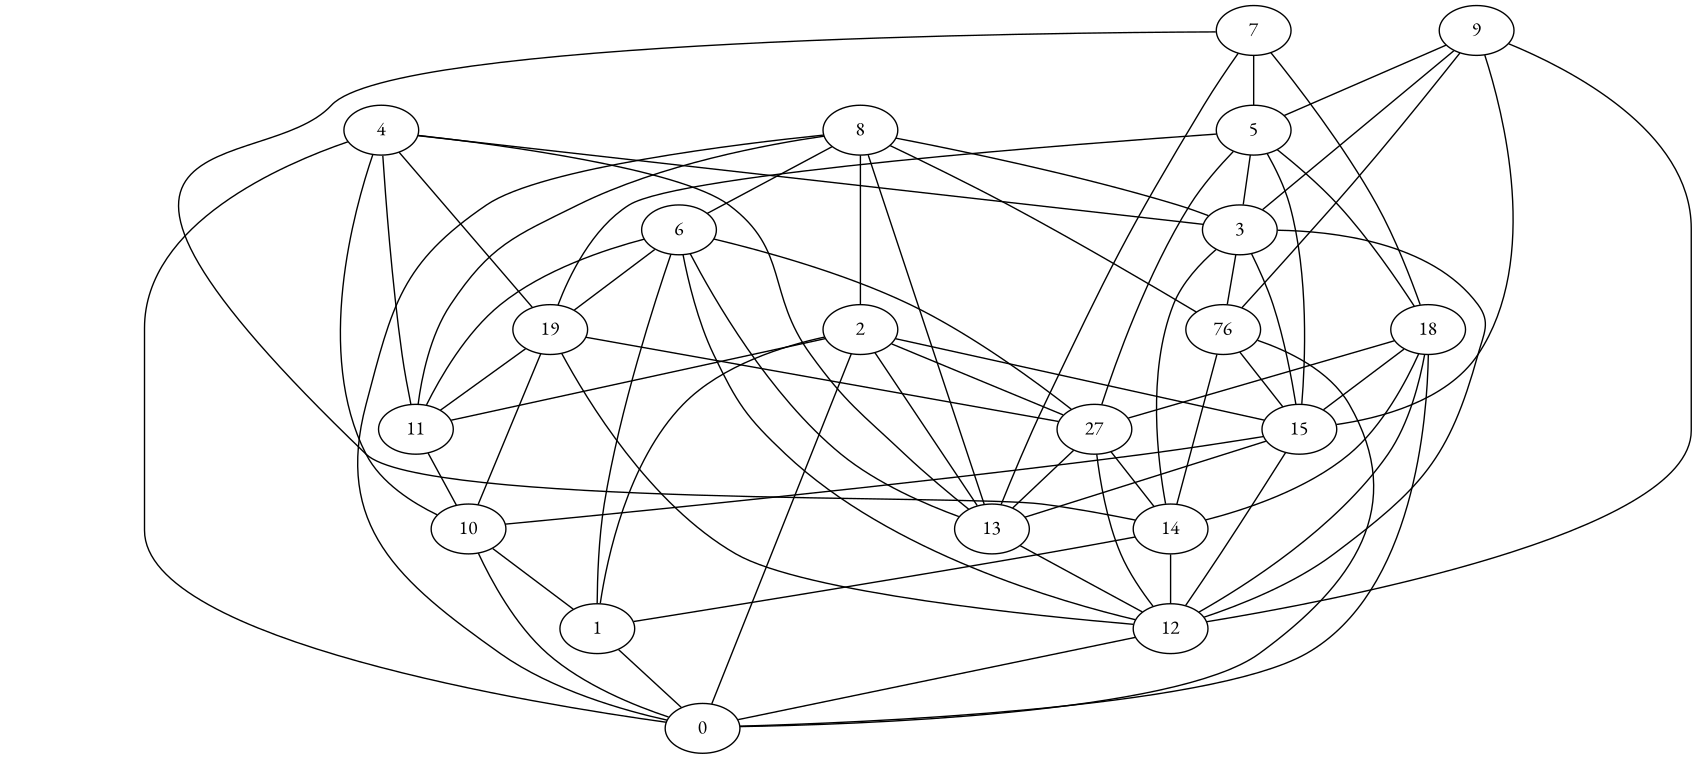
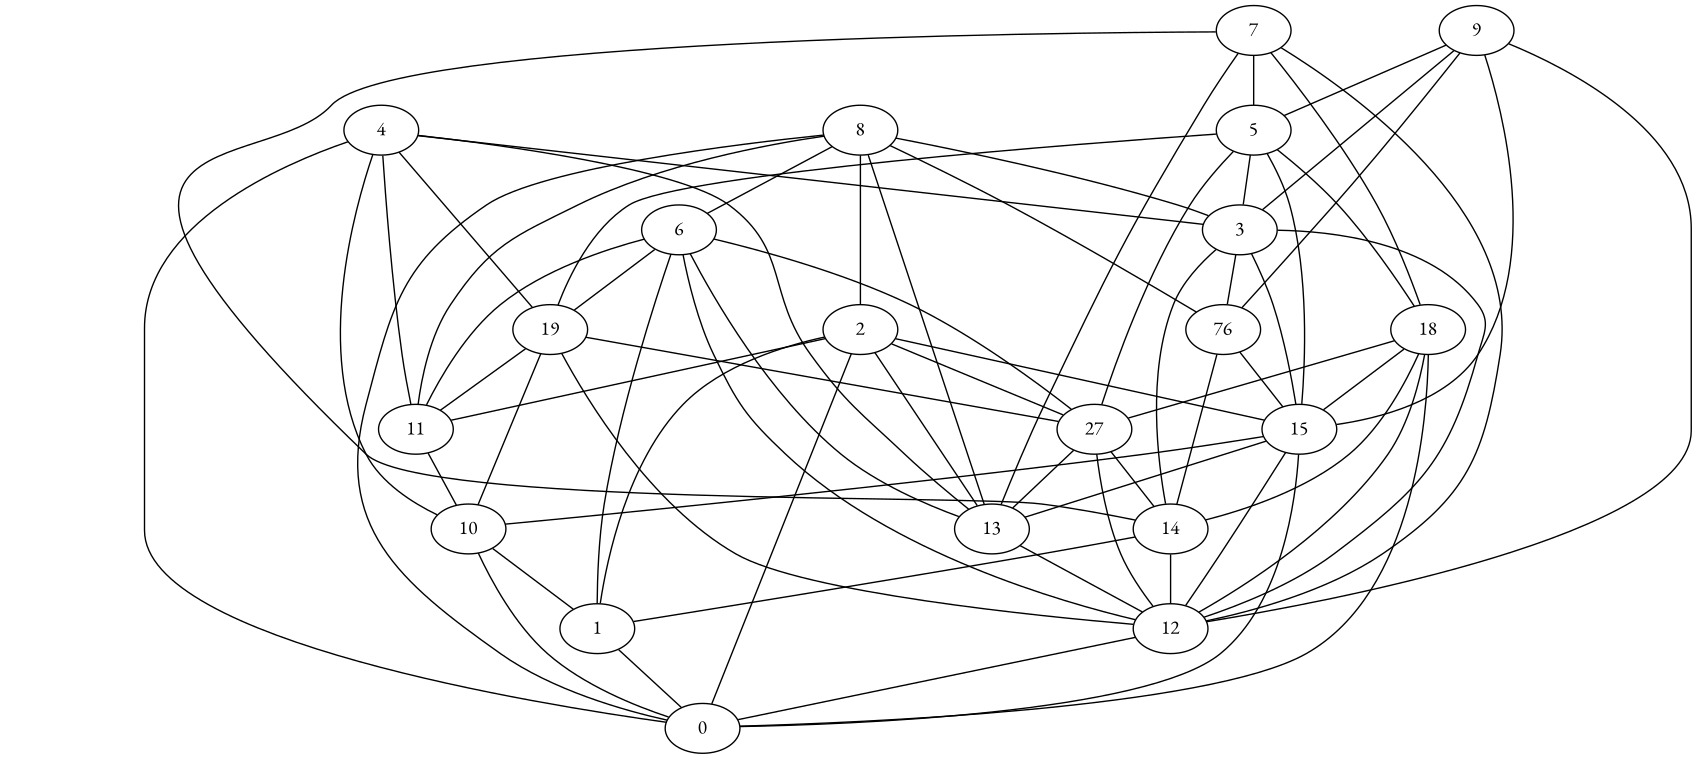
edge "7" -- "12": added
edge "76" -- "0": now "15" -- "0"
